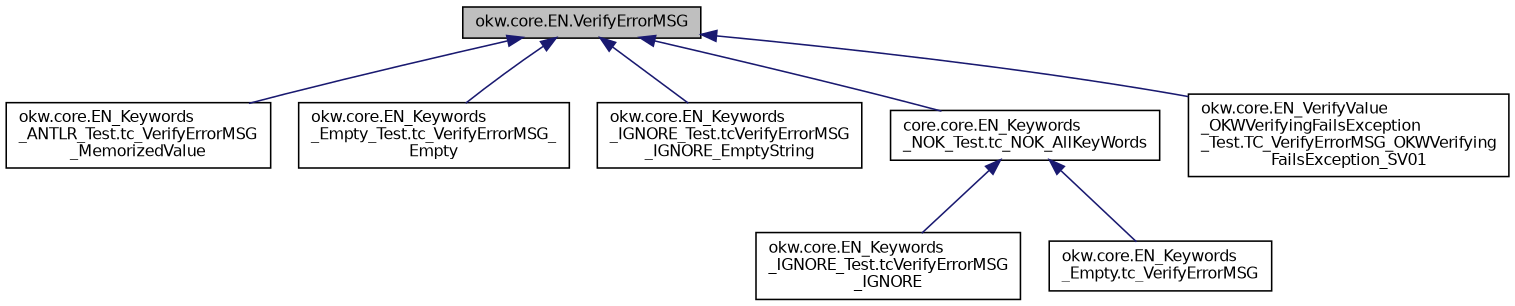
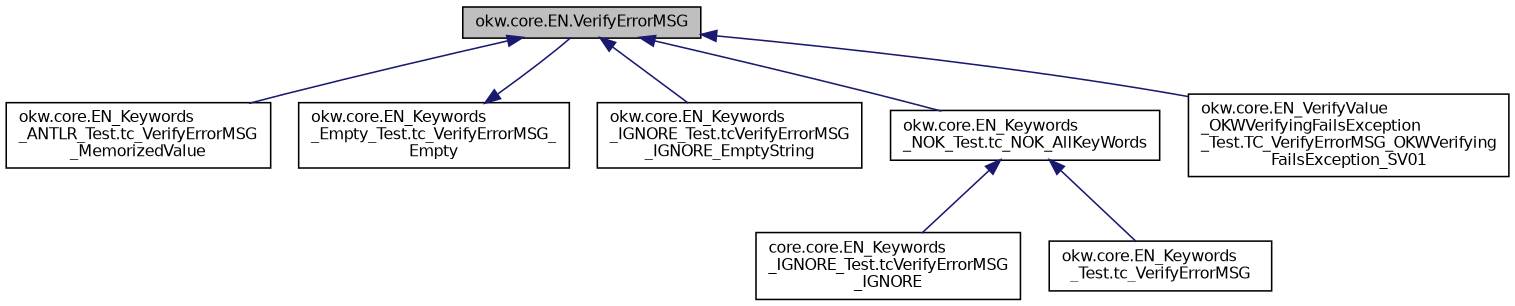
edge "okw.core.EN_Keywords _Empty_Test.tc_VerifyErrorMSG_ Empty" -> "okw.core.EN.VerifyErrorMSG": reversed
node "core.core.EN_Keywords _NOK_Test.tc_NOK_AllKeyWords": label "core.core.EN_Keywords _NOK_Test.tc_NOK_AllKeyWords" -> "okw.core.EN_Keywords _NOK_Test.tc_NOK_AllKeyWords"
node "okw.core.EN_Keywords _IGNORE_Test.tcVerifyErrorMSG _IGNORE": label "okw.core.EN_Keywords _IGNORE_Test.tcVerifyErrorMSG _IGNORE" -> "core.core.EN_Keywords _IGNORE_Test.tcVerifyErrorMSG _IGNORE"
node "okw.core.EN_Keywords _Empty.tc_VerifyErrorMSG": label "okw.core.EN_Keywords _Empty.tc_VerifyErrorMSG" -> "okw.core.EN_Keywords _Test.tc_VerifyErrorMSG"
